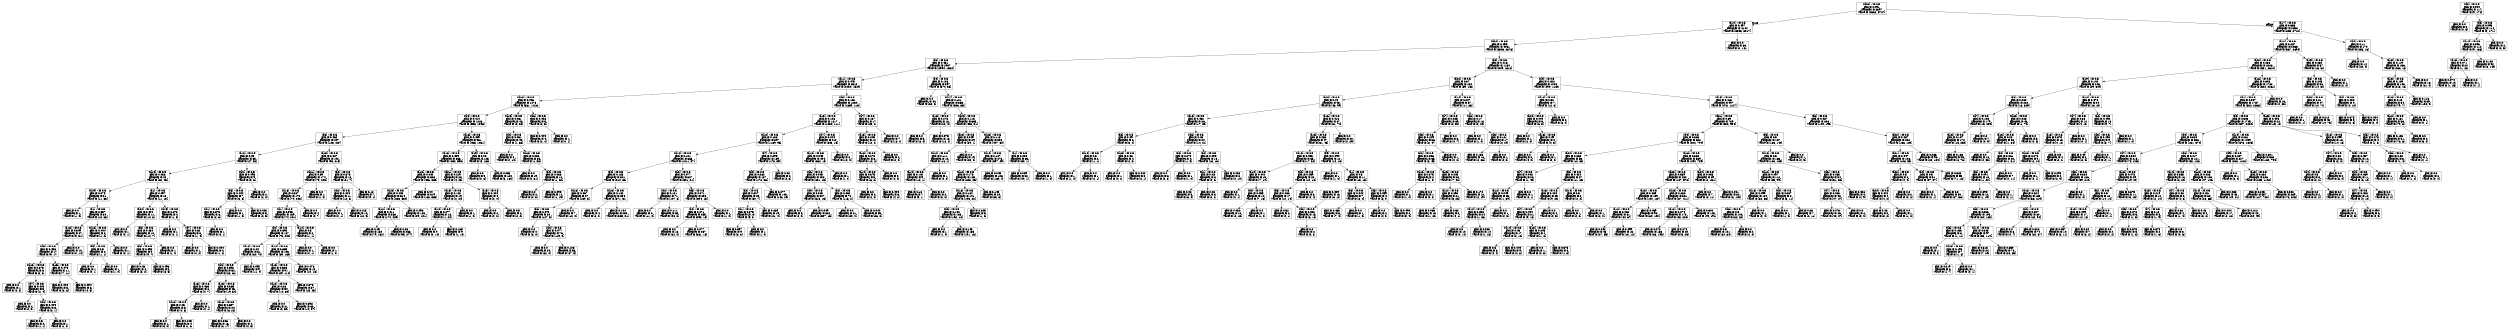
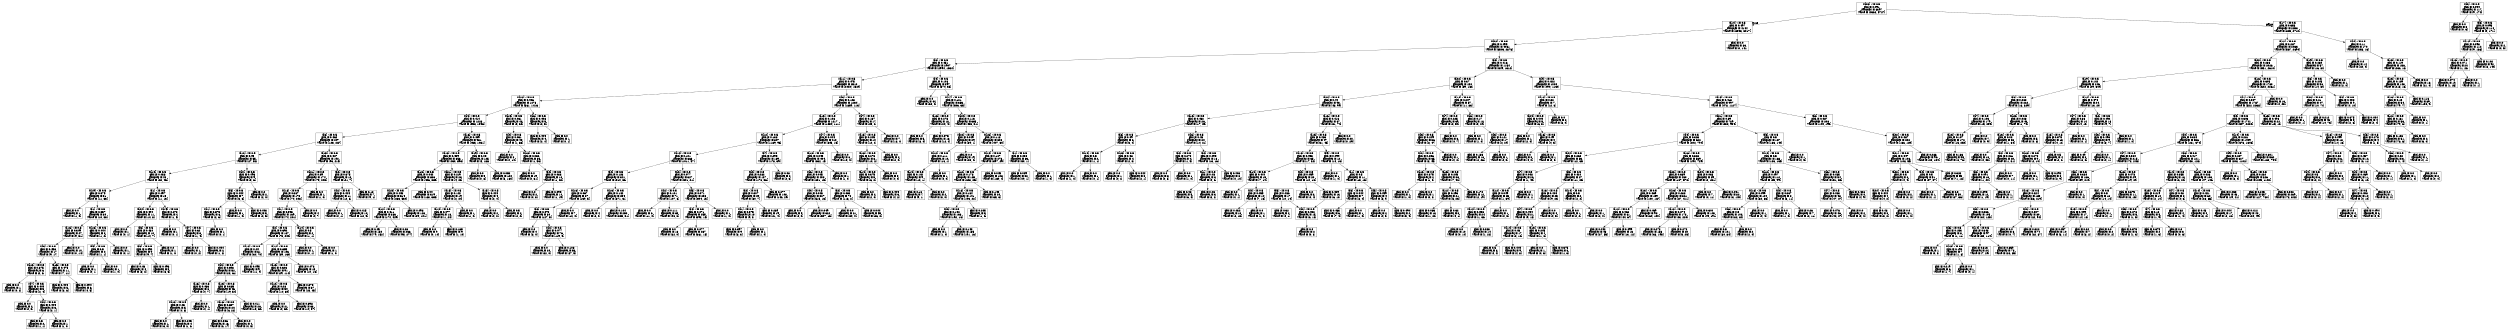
node "X[4] <= 0.5 gini = 0.303 samples = 1745 value = [507, 2220]": label "X[4] <= 0.5 gini = 0.303 samples = 1745 value = [507, 2220]" -> "X[4] <= 0.5 gini = 0.303 samples = 1741 value = [507, 2220]"
edge "X[4] <= 0.5 gini = 0.459 samples = 20 value = [10, 18]" -> "X[5] <= 0.5 gini = 0.486 samples = 17 value = [10, 14]": now "X[4] <= 0.5 gini = 0.459 samples = 20 value = [10, 18]" -> "gini = 0.469 samples = 13 value = [6, 10]"
node "gini = 0.411 samples = 26 value = [13, 32]": added
